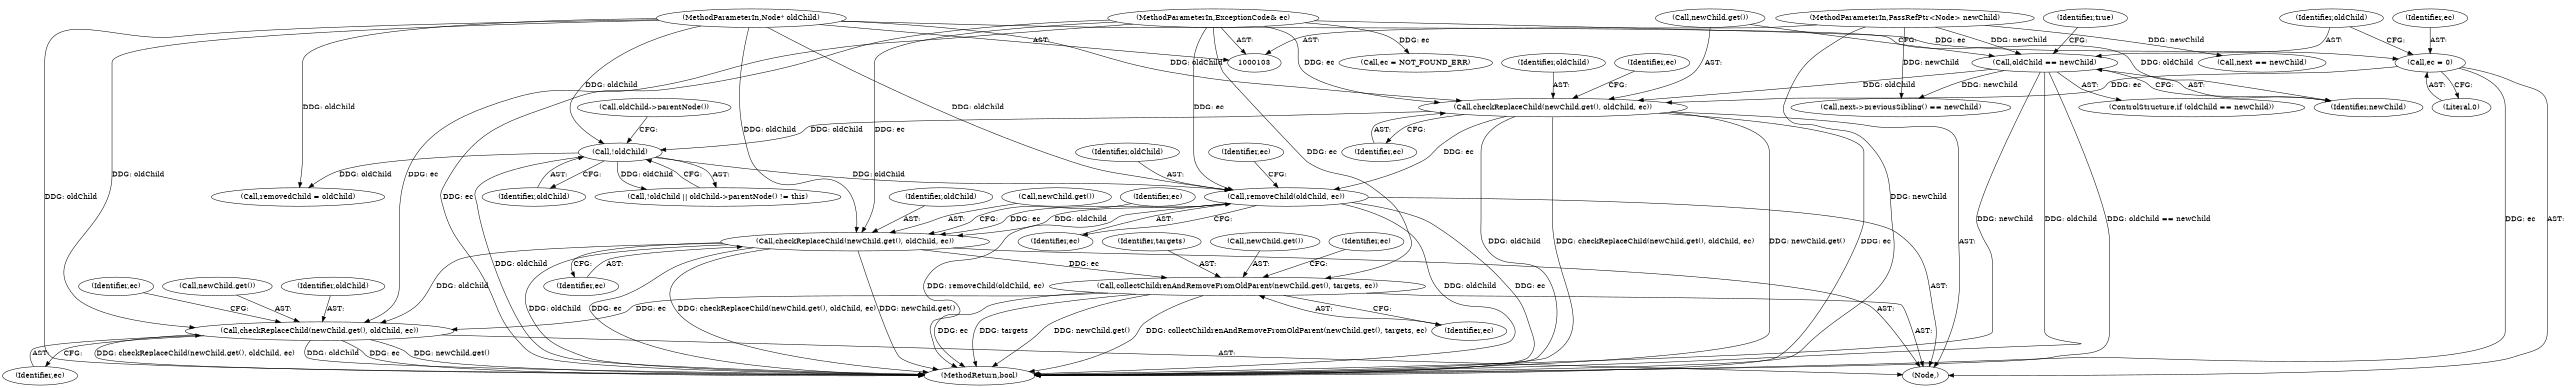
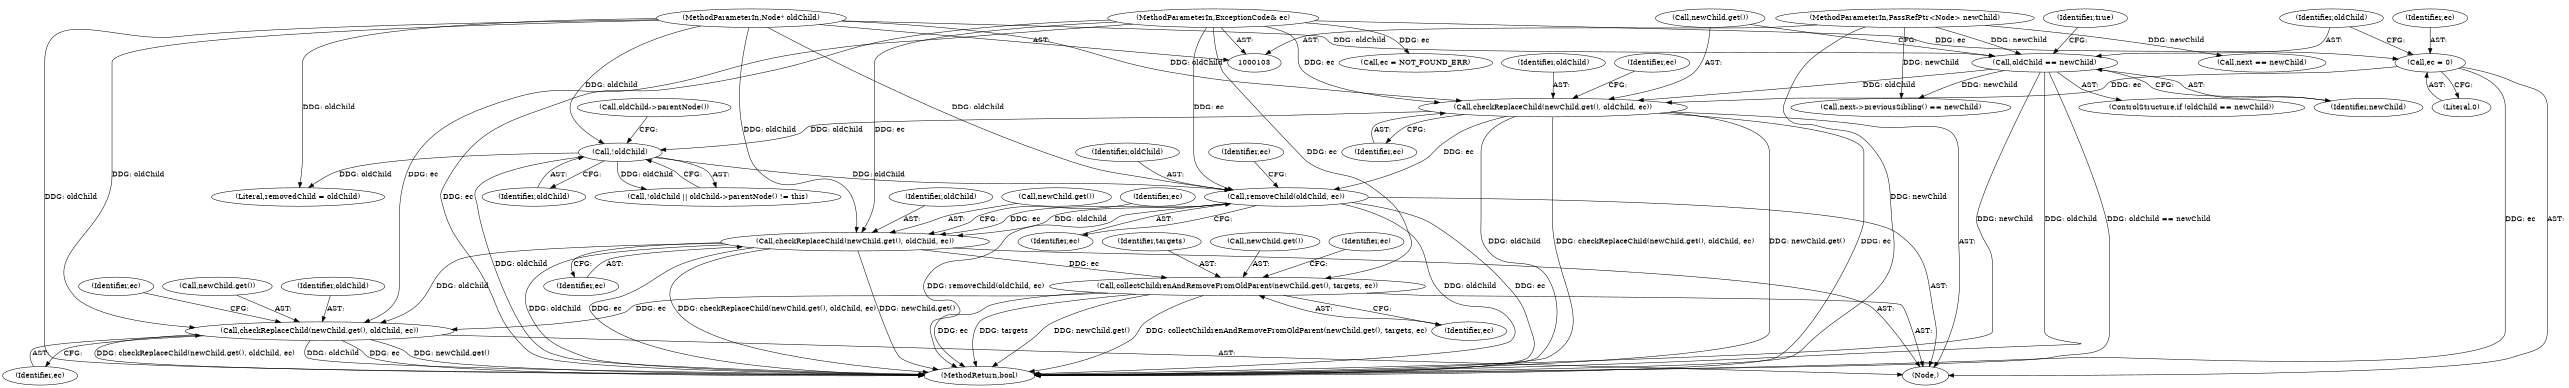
edge "(MethodParameterIn,Node* oldChild)" -> "(Identifier,newChild)": now "(MethodParameterIn,Node* oldChild)" -> "(Call,oldChild == newChild)"
node "(Call,removedChild = oldChild)": label "(Call,removedChild = oldChild)" -> "(Literal,removedChild = oldChild)"
